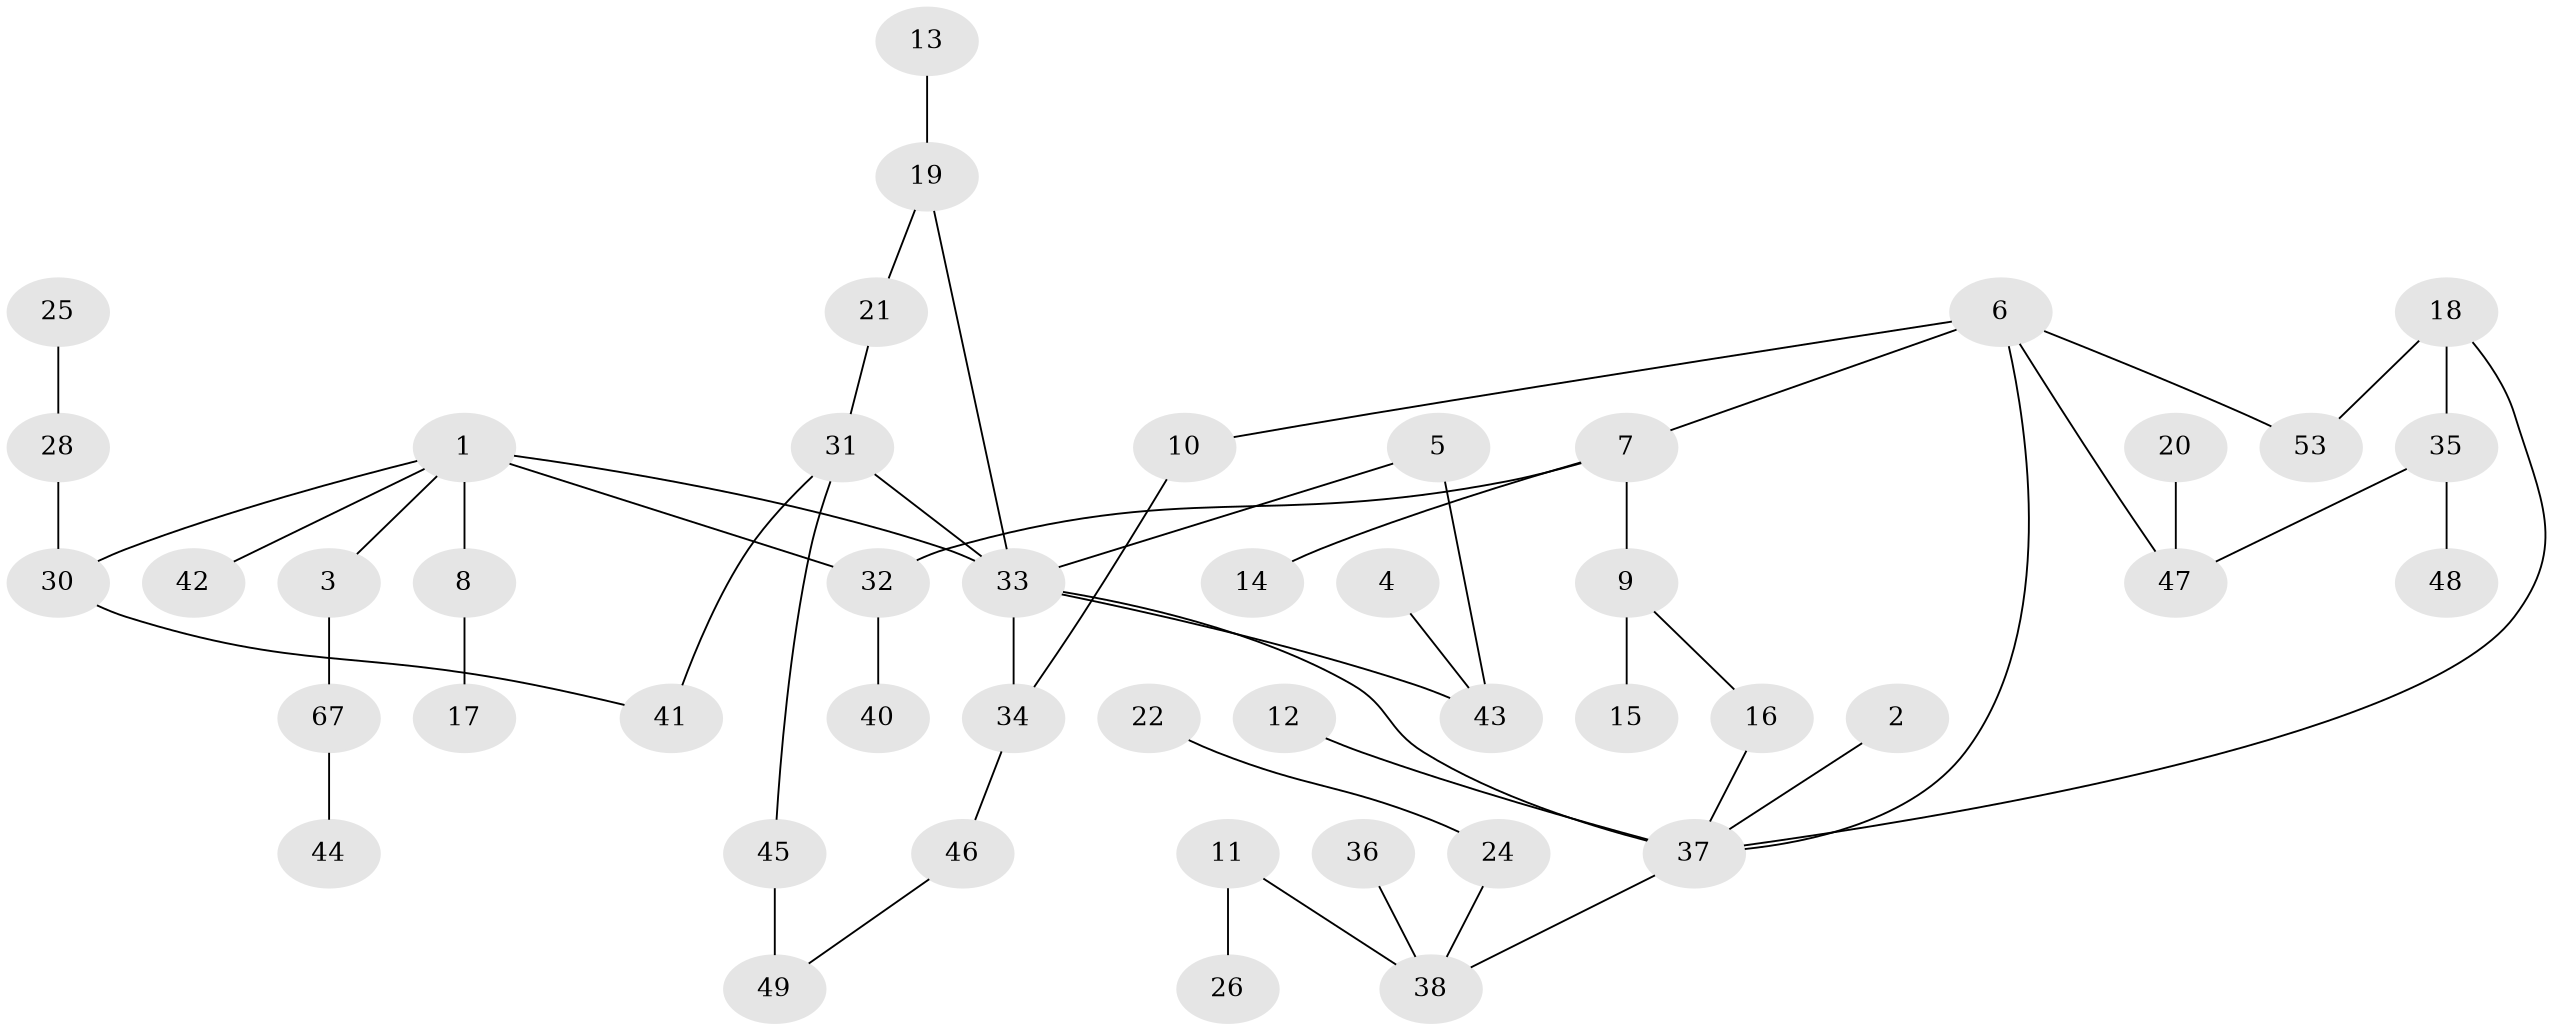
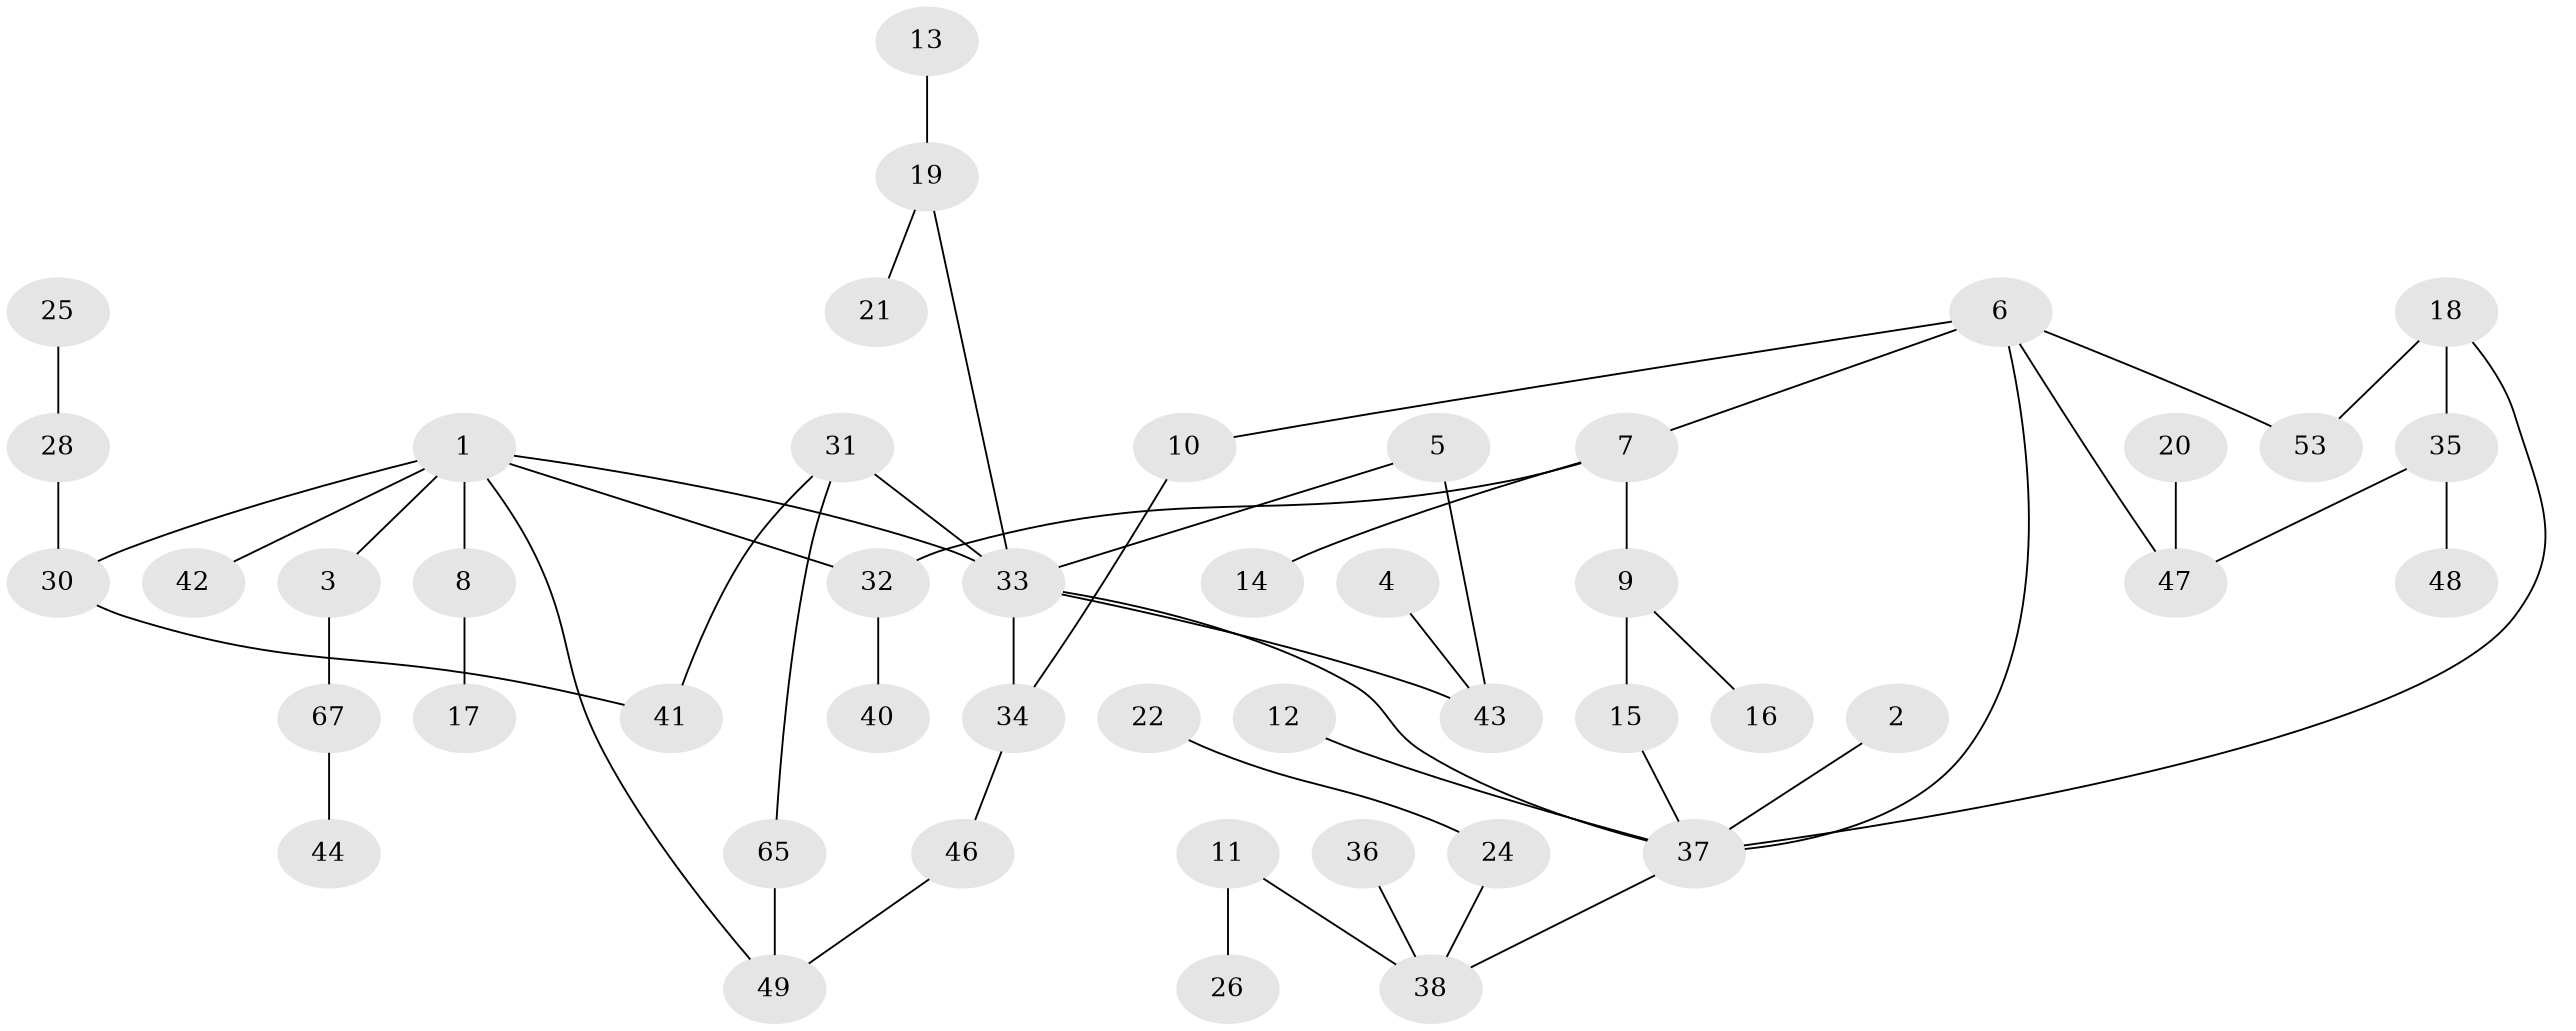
edge "21" -- "31": removed
edge "1" -- "49": added
edge "16" -- "37": now "15" -- "37"
node "45": label "45" -> "65"
